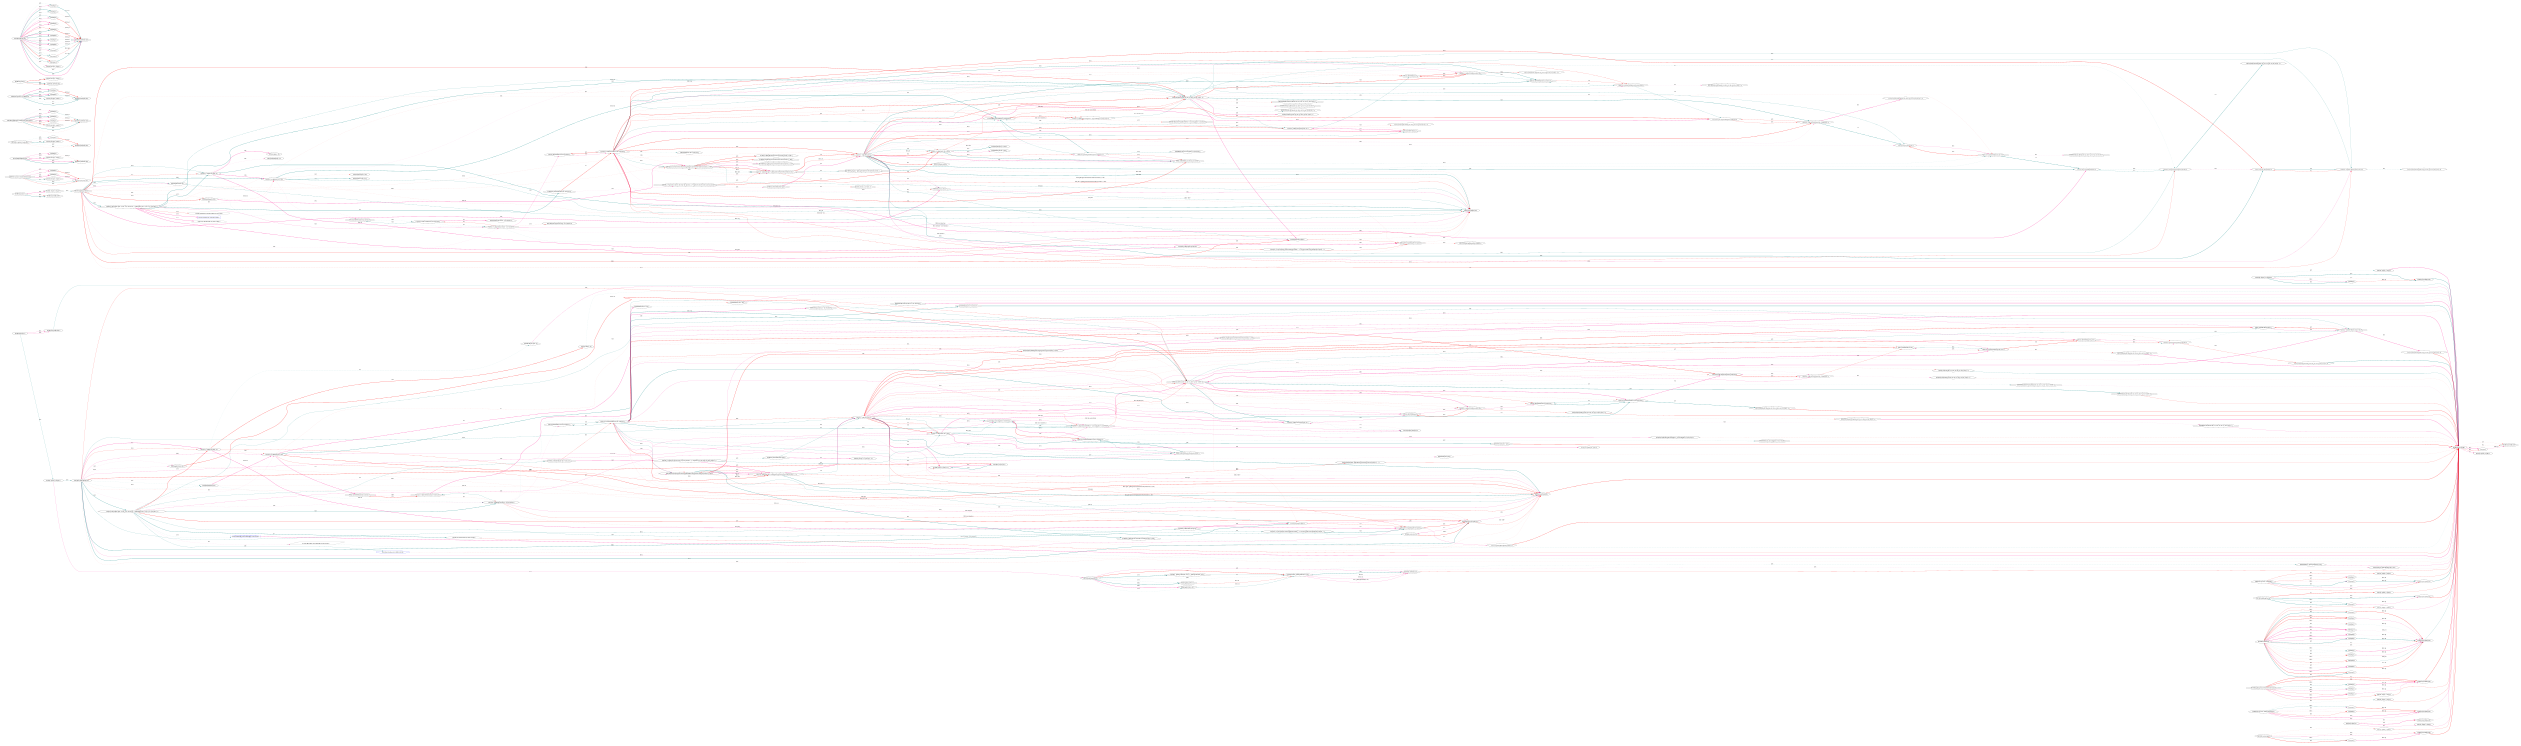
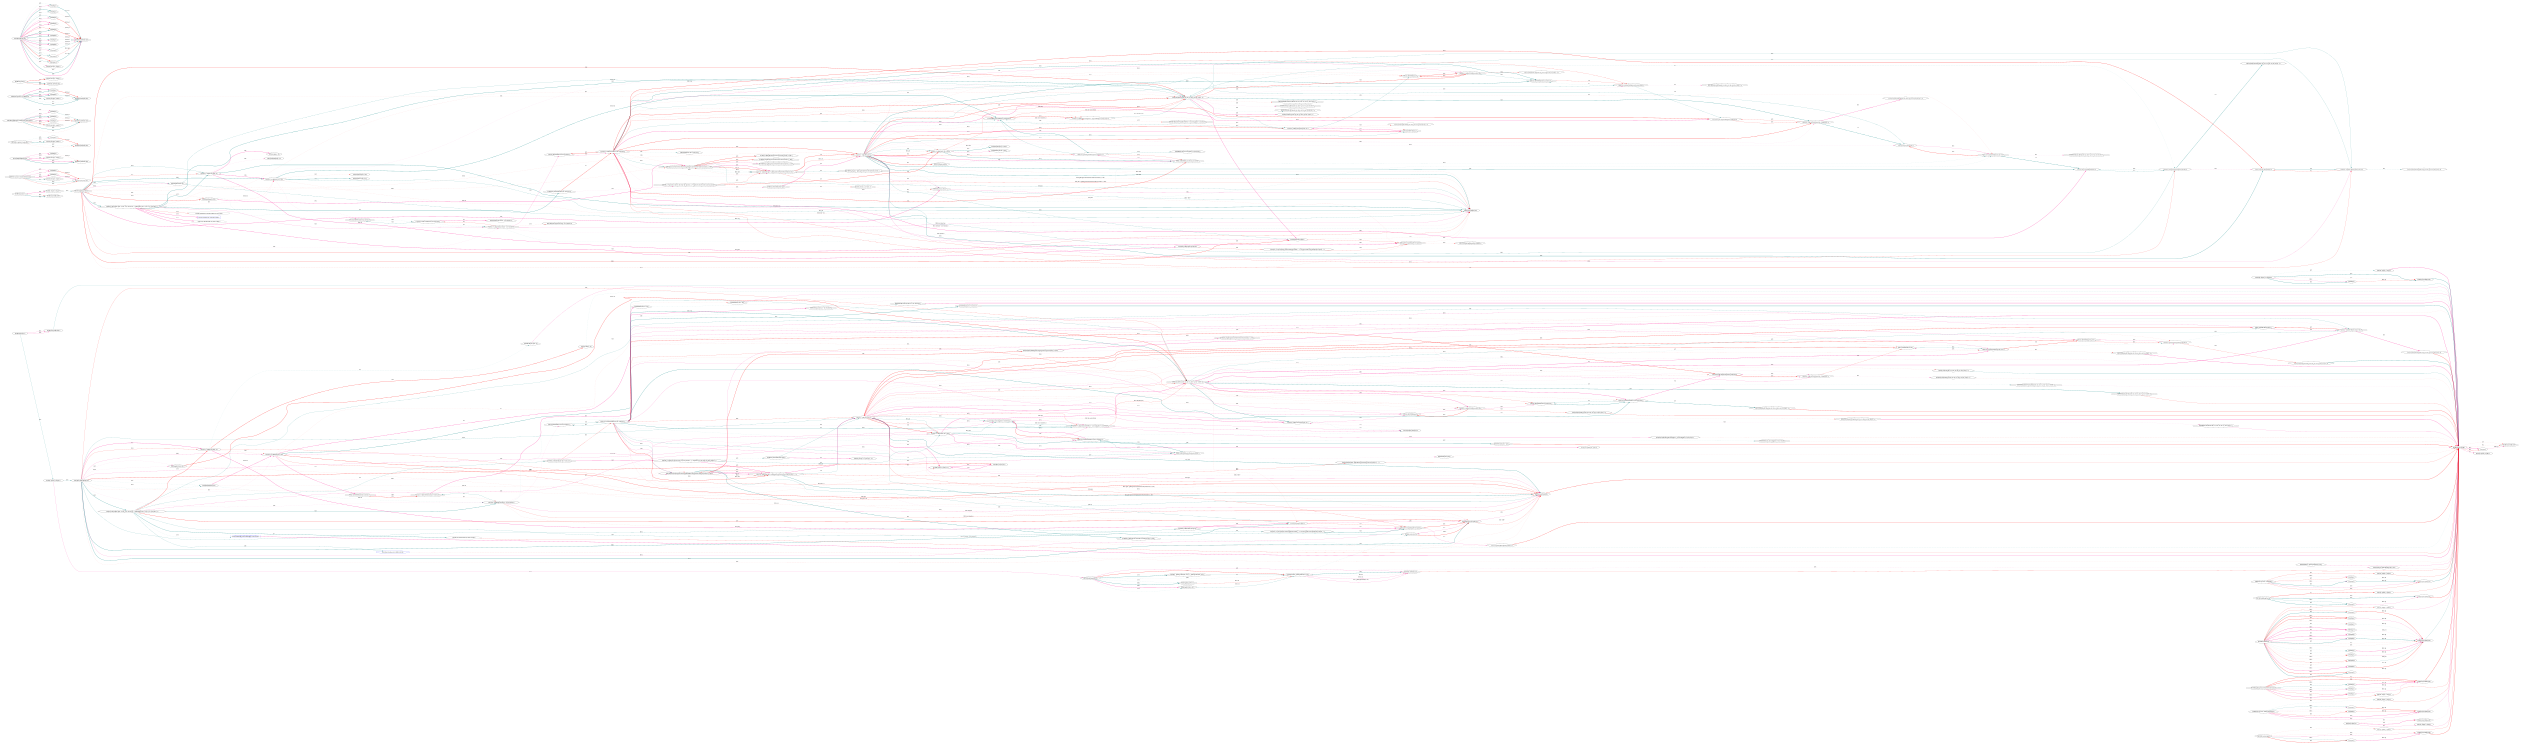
edge "(LITERAL,1,return 1;)" -> "(RETURN,return 1;,return 1;)": color teal -> deeppink
node "<(LOCAL,gdImagePtr tim: gdImagePtr)<SUB>9</SUB>>": removed
edge "(_gdImageGifCtx,_gdImageGifCtx(im, out))" -> "(IDENTIFIER,im,_gdImageGifCtx(im, out))": now "(_gdImageGifCtx,_gdImageGifCtx(im, out))" -> "(LITERAL,0,return 0;)"
